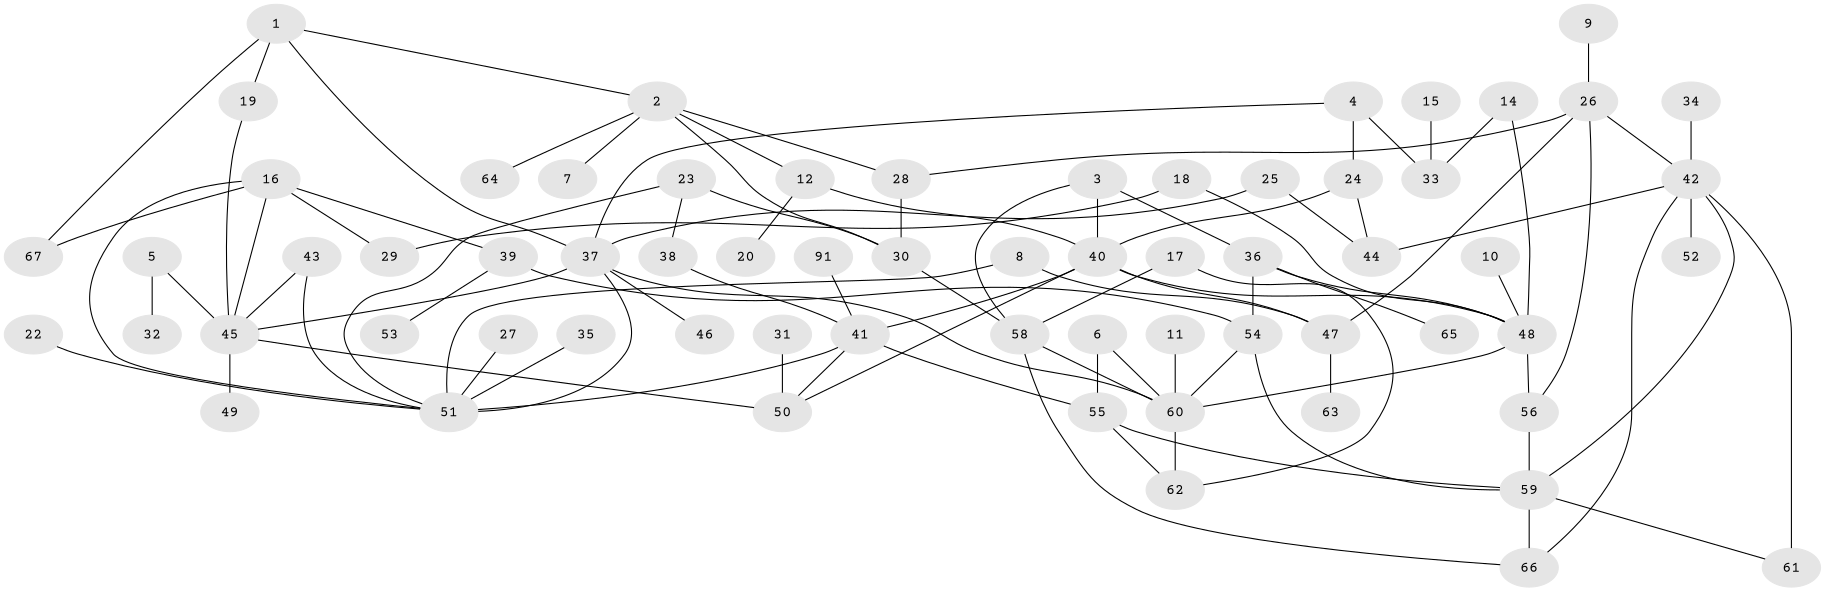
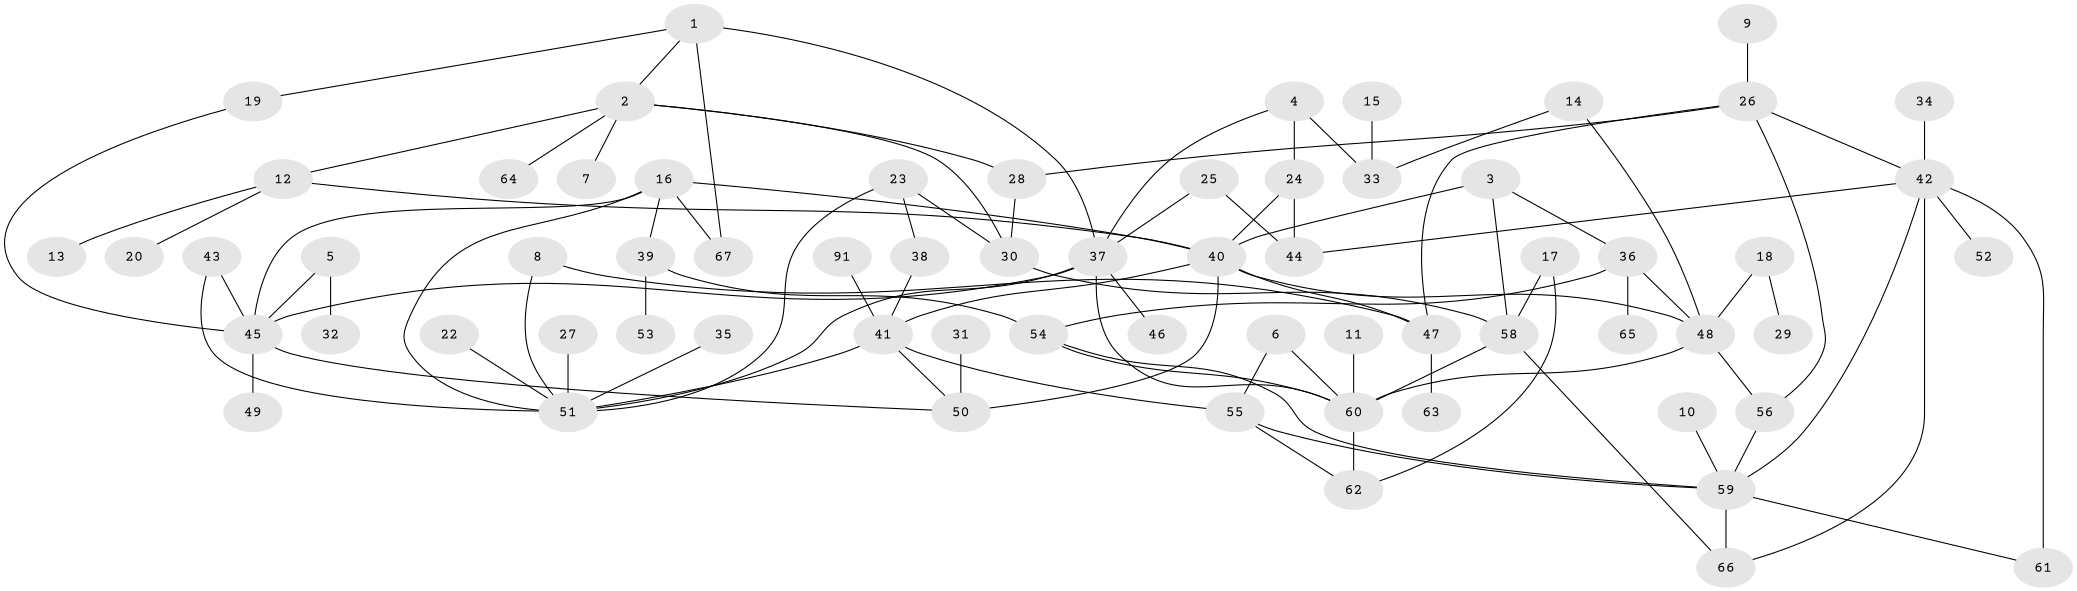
edge "16" -- "29": now "16" -- "40"
node "13": added
edge "10" -- "48": now "10" -- "59"
